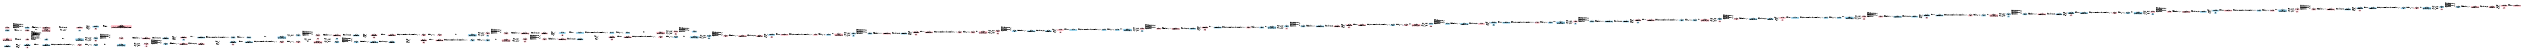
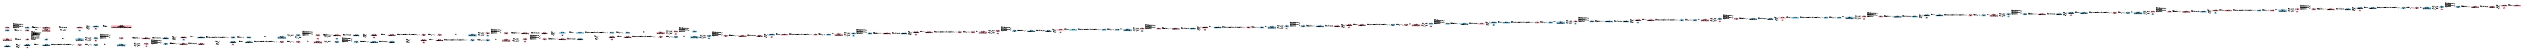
node "3164 @ N3 __VERIFIER_assert": fillcolor skyblue -> lightpink
edge "2986 @ N25 main" -> "2934": now "2932 @ N15 main AbstractionState: ABS425" -> "2934"
edge "2988 @ N15 main AbstractionState: ABS433" -> "2990": now "2936 @ N23 main" -> "2990"
